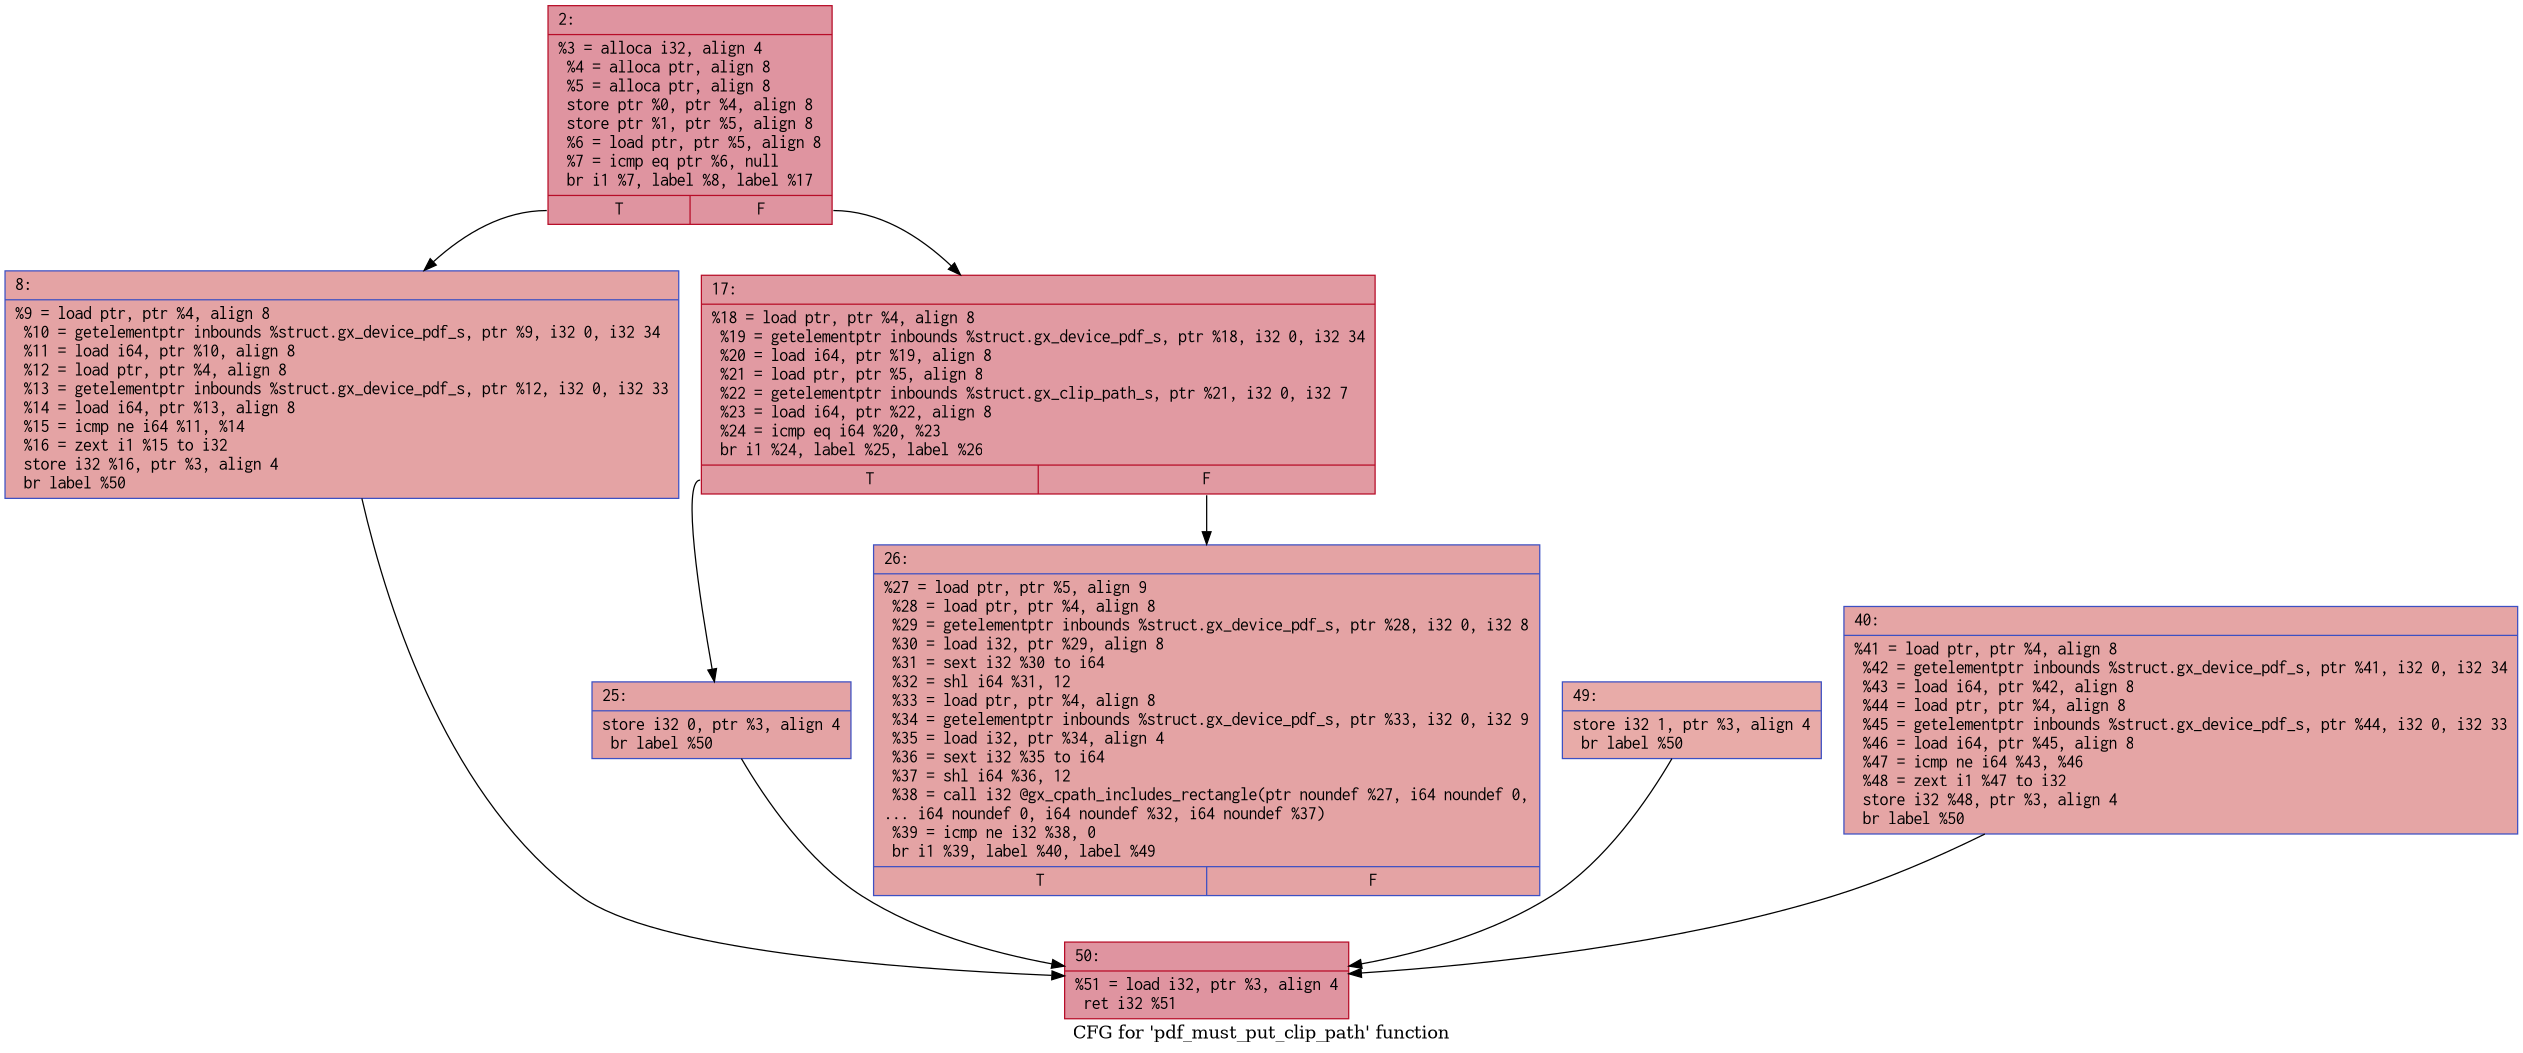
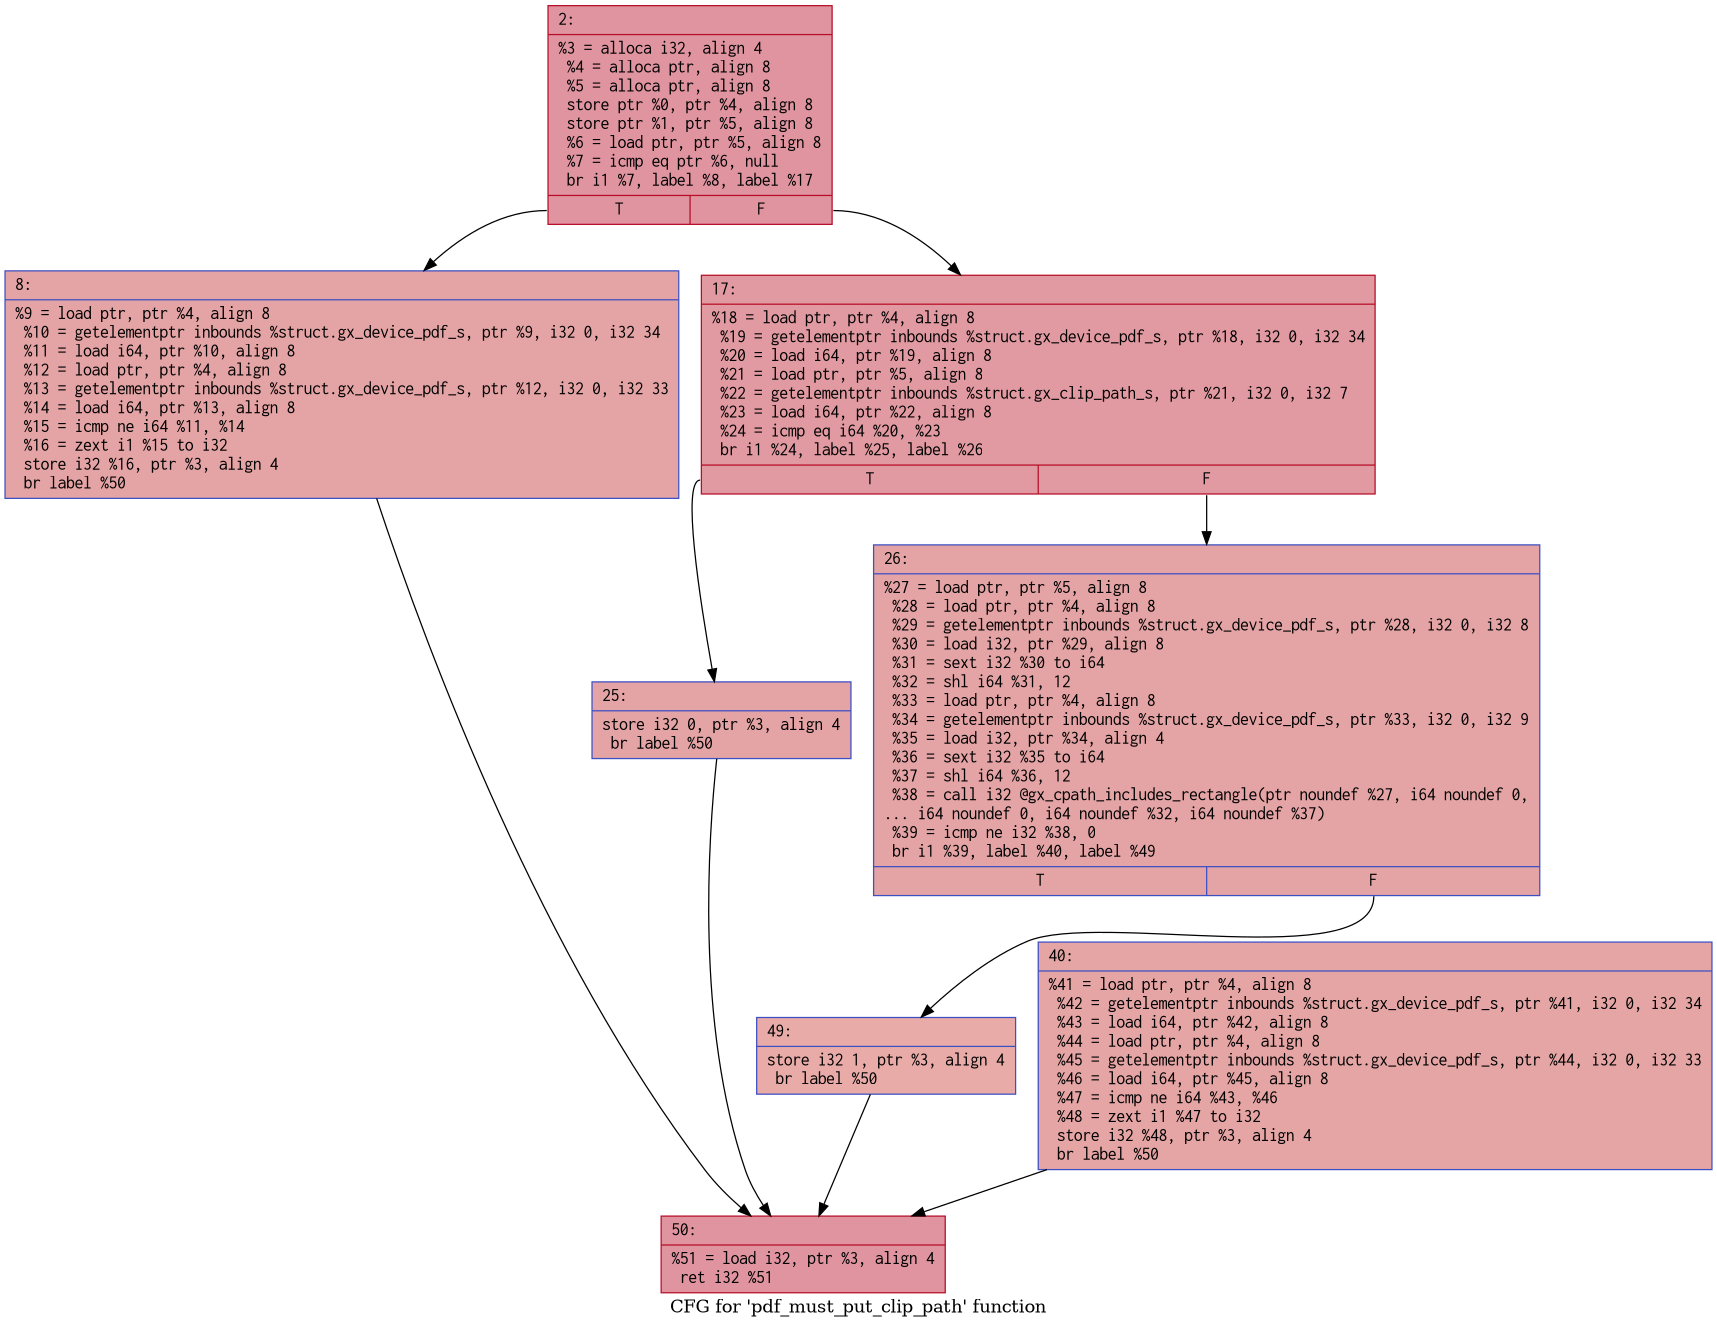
node "26:": text "%27 = load ptr, ptr %5, align 9" -> "%27 = load ptr, ptr %5, align 8"
edge "26:" -> "49:": added
